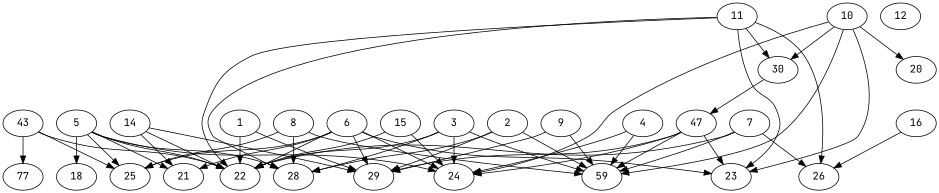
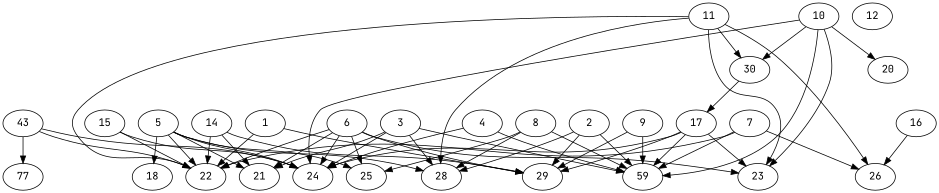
node "47": label "47" -> "17"
edge "43" -> "25": now "43" -> "24"
edge "3" -> "22": now "3" -> "21"
